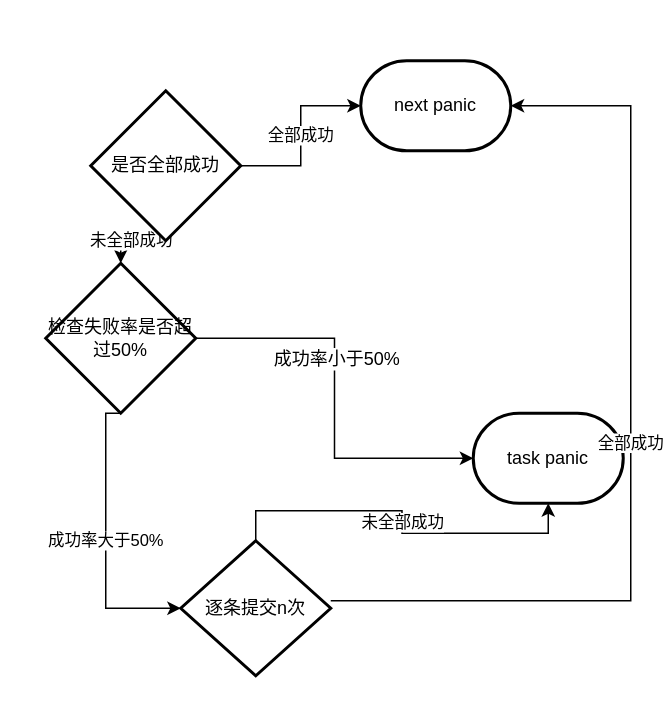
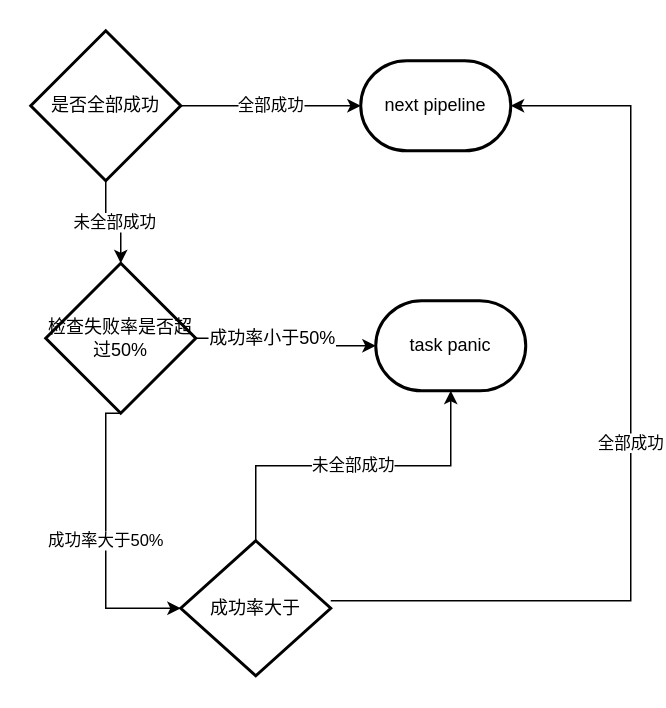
node "next panic": label "next panic" -> "next pipeline"
node "是否全部成功": moved (166, 166) -> (106, 106)
node "task panic": moved (548, 458) -> (451, 346)
node "逐条提交n次": label "逐条提交n次" -> "成功率大于"
